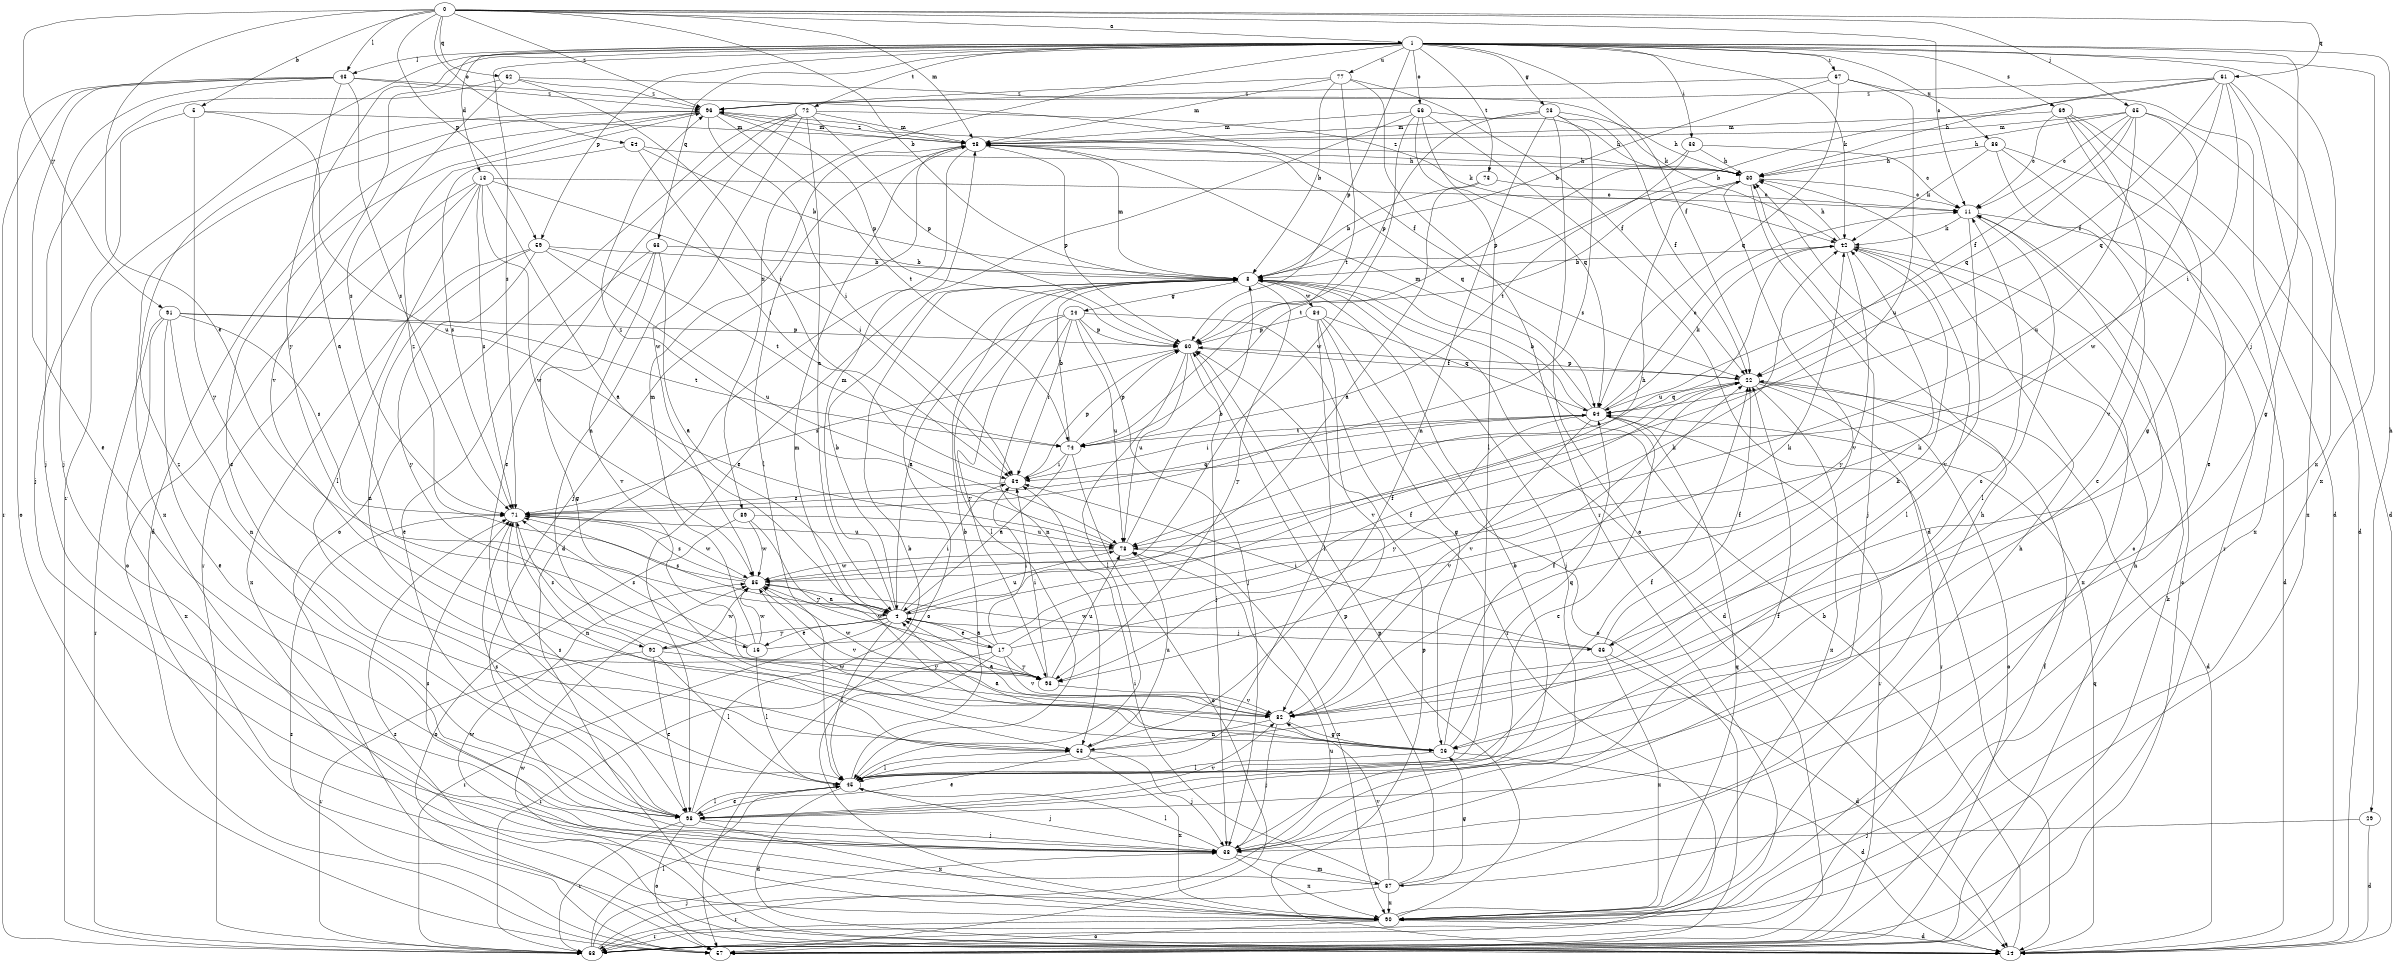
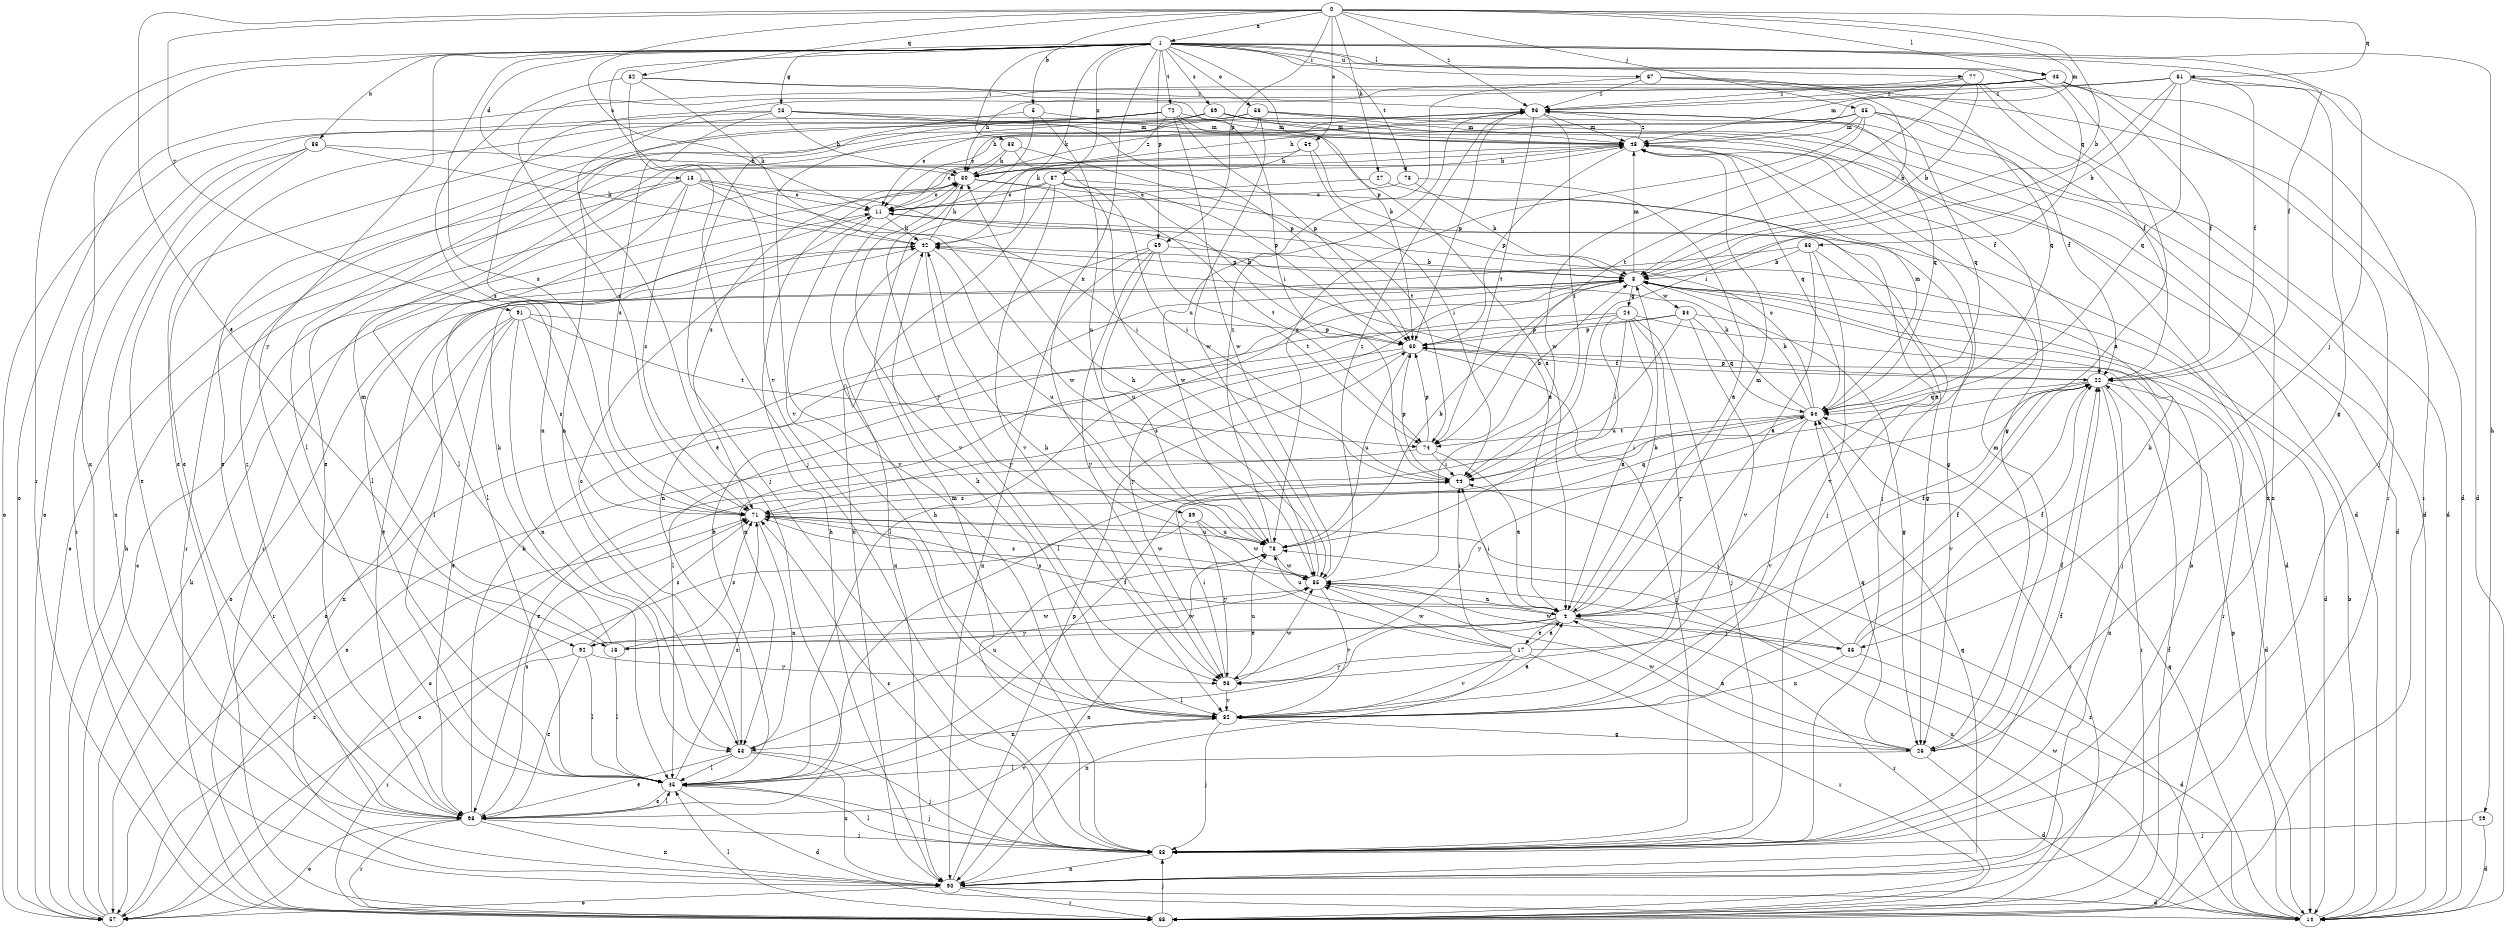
node "27": added
node "34": label "34" -> "44"
edge "38" -> "87": now "38" -> "48"
edge "36" -> "90": now "36" -> "82"
